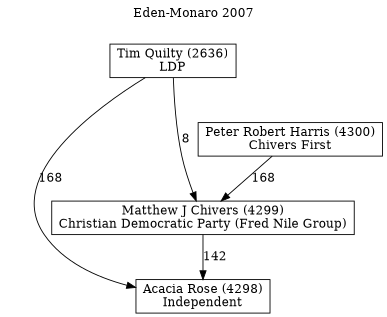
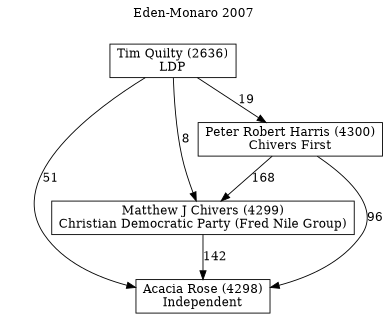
edge "Tim Quilty (2636) LDP" -> "Peter Robert Harris (4300) Chivers First": added, label "19"
edge "Tim Quilty (2636) LDP" -> "Acacia Rose (4298) Independent": label "168" -> "51"
edge "Peter Robert Harris (4300) Chivers First" -> "Acacia Rose (4298) Independent": added, label "96"
